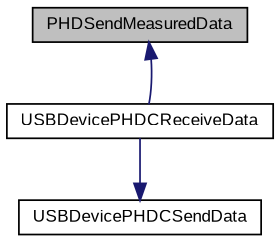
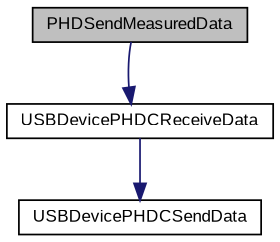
edge "USBDevicePHDCReceiveData" -> "PHDSendMeasuredData": reversed
